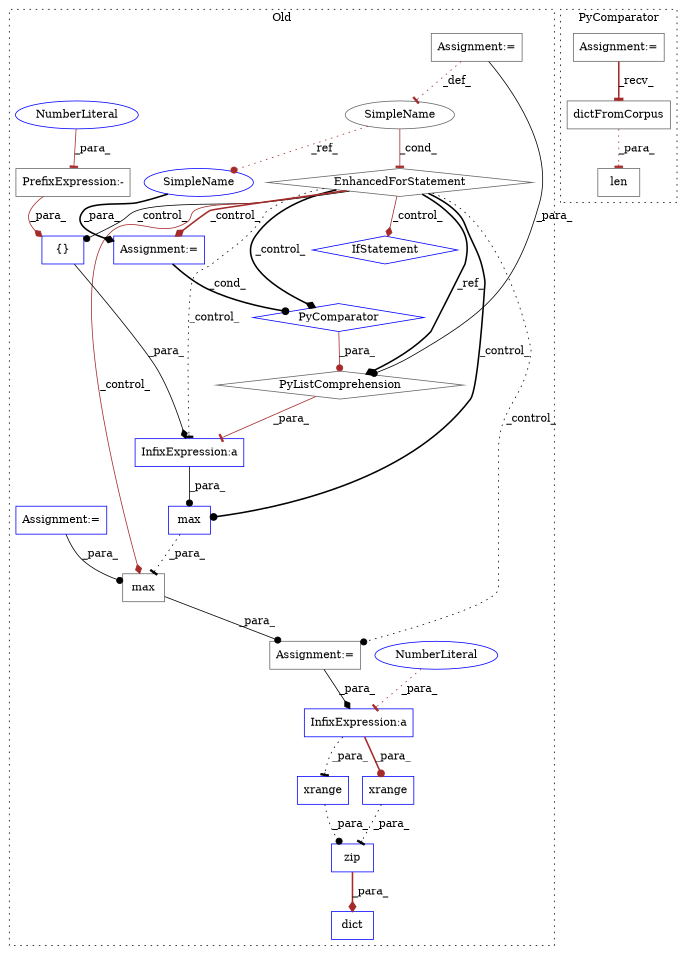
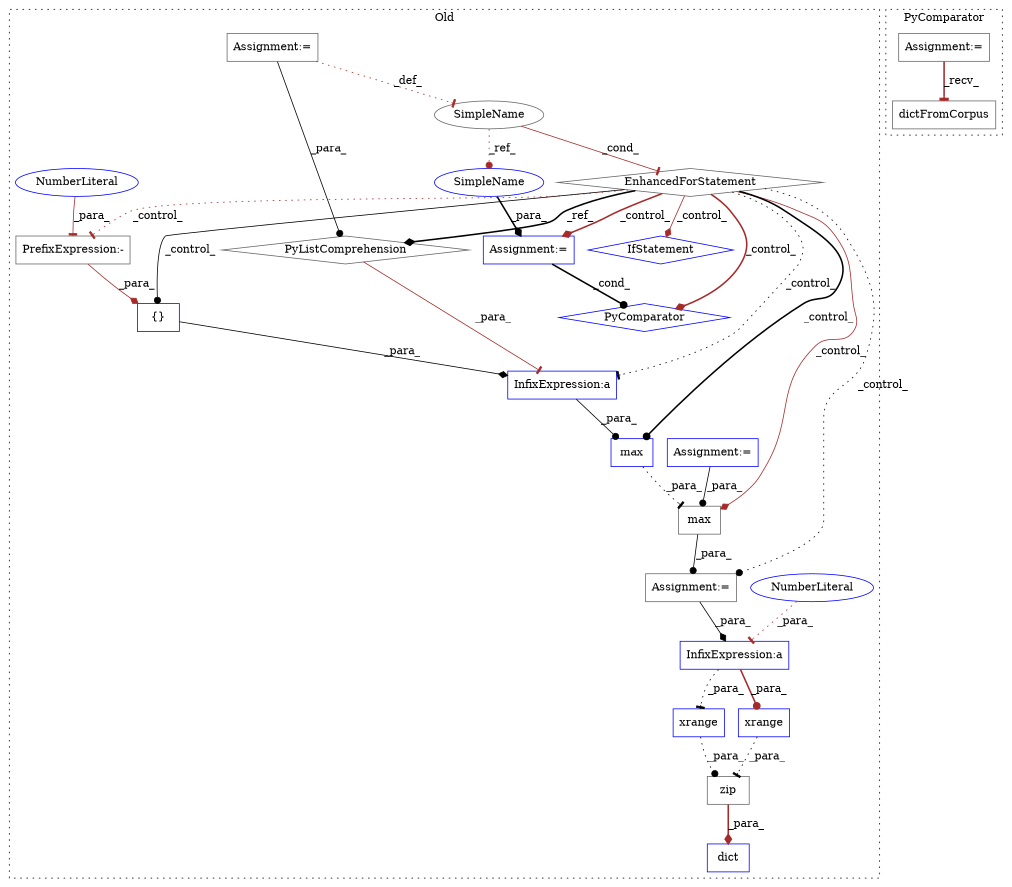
node "len": removed
edge "EnhancedForStatement" -> "PrefixExpression:-": added, label "_control_"
edge "EnhancedForStatement" -> "PyComparator": color black -> brown
edge "PyComparator" -> "PyListComprehension": removed, label "_para_"
node "zip": color blue -> gray40
